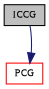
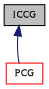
edge "ICCG" -> "PCG": reversed
